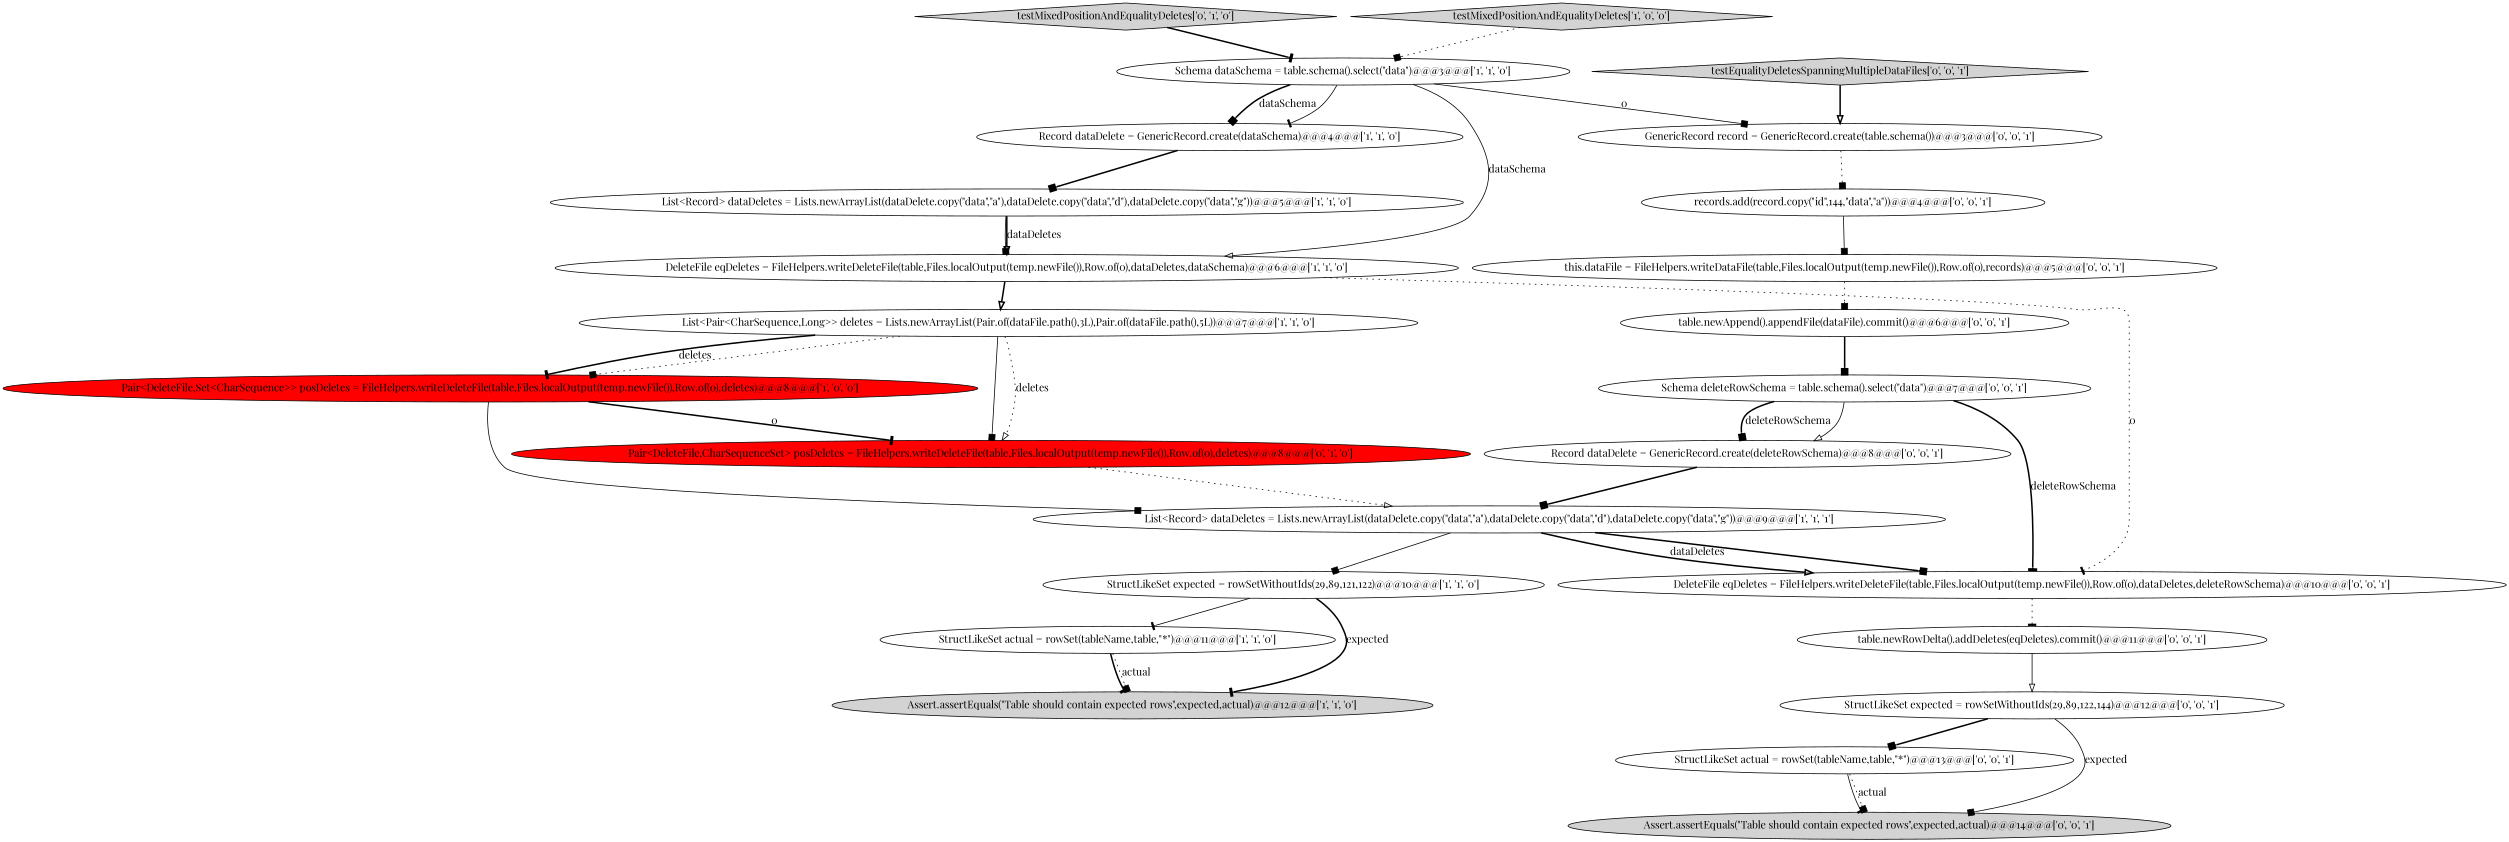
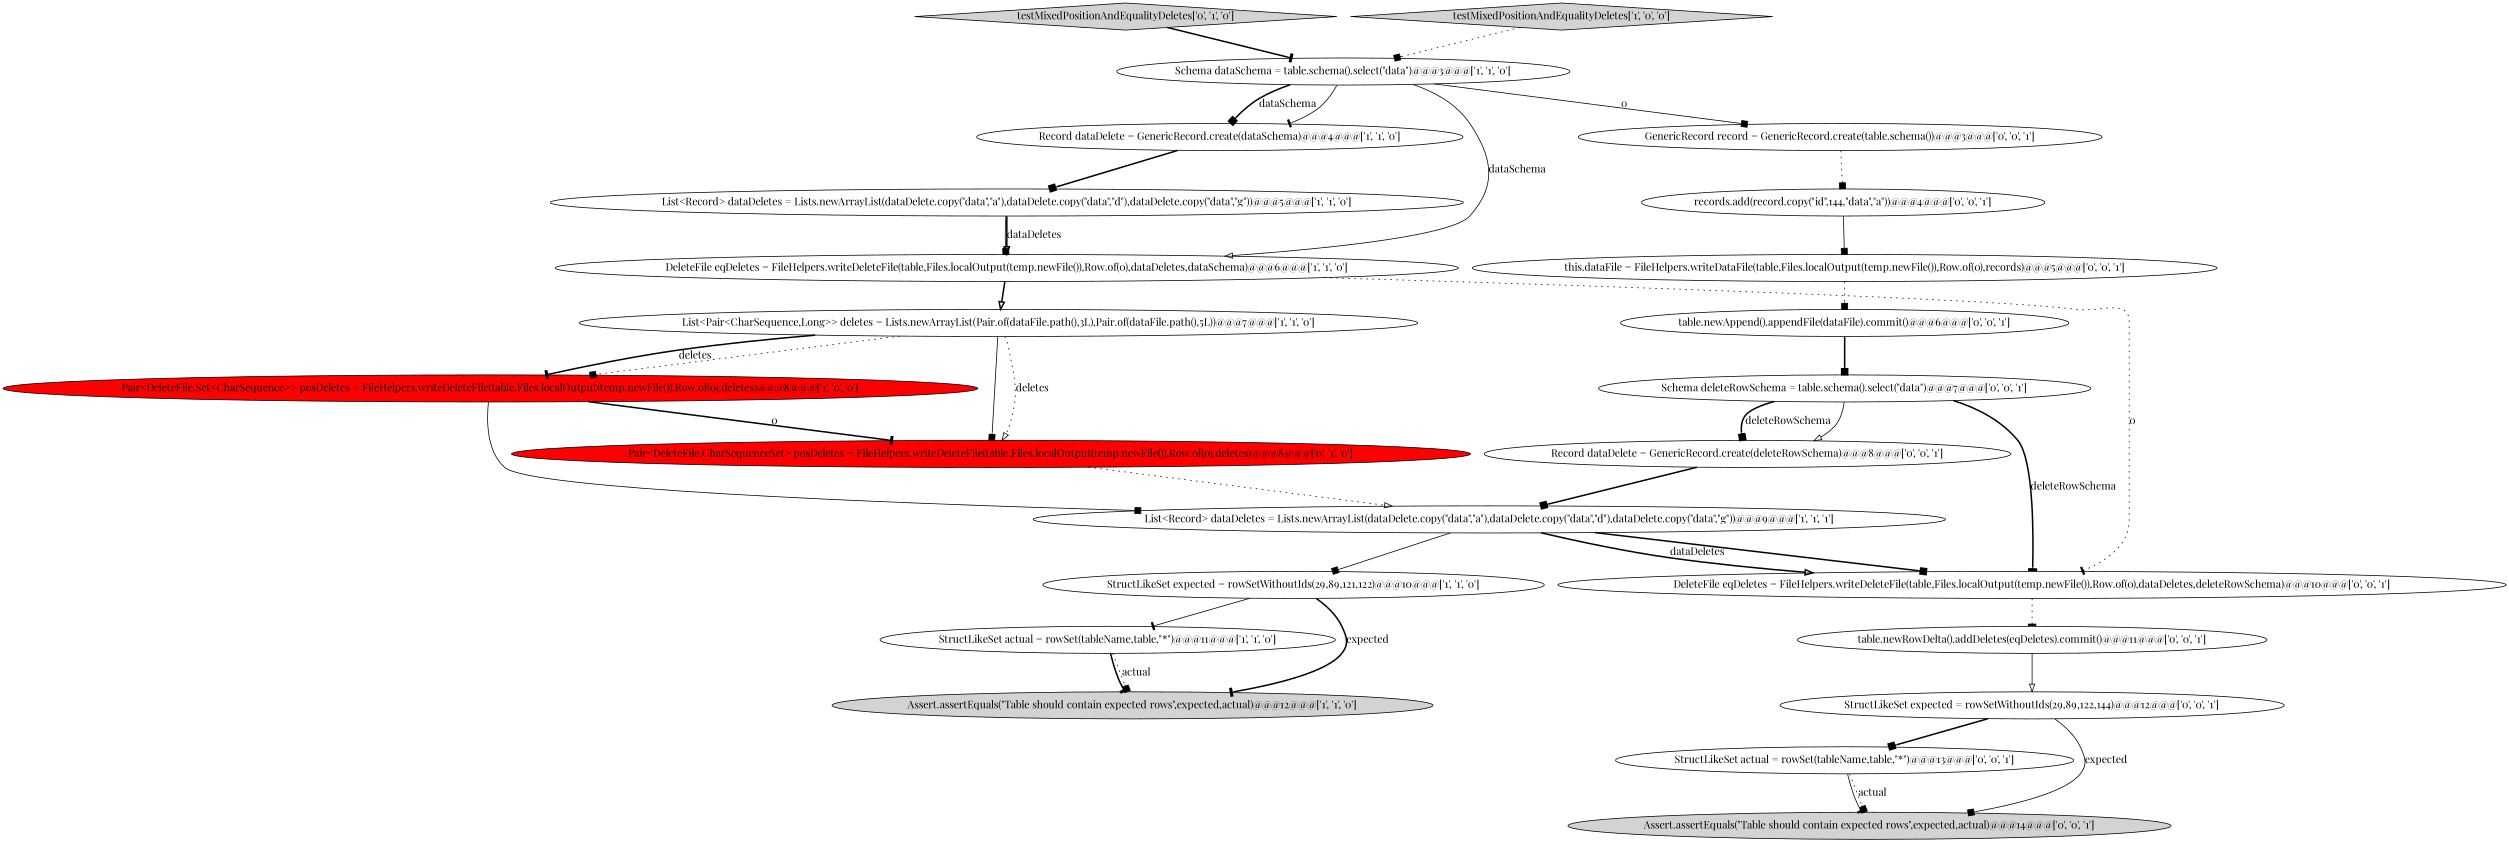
node "testEqualityDeletesSpanningMultipleDataFiles['0', '0', '1']": removed
